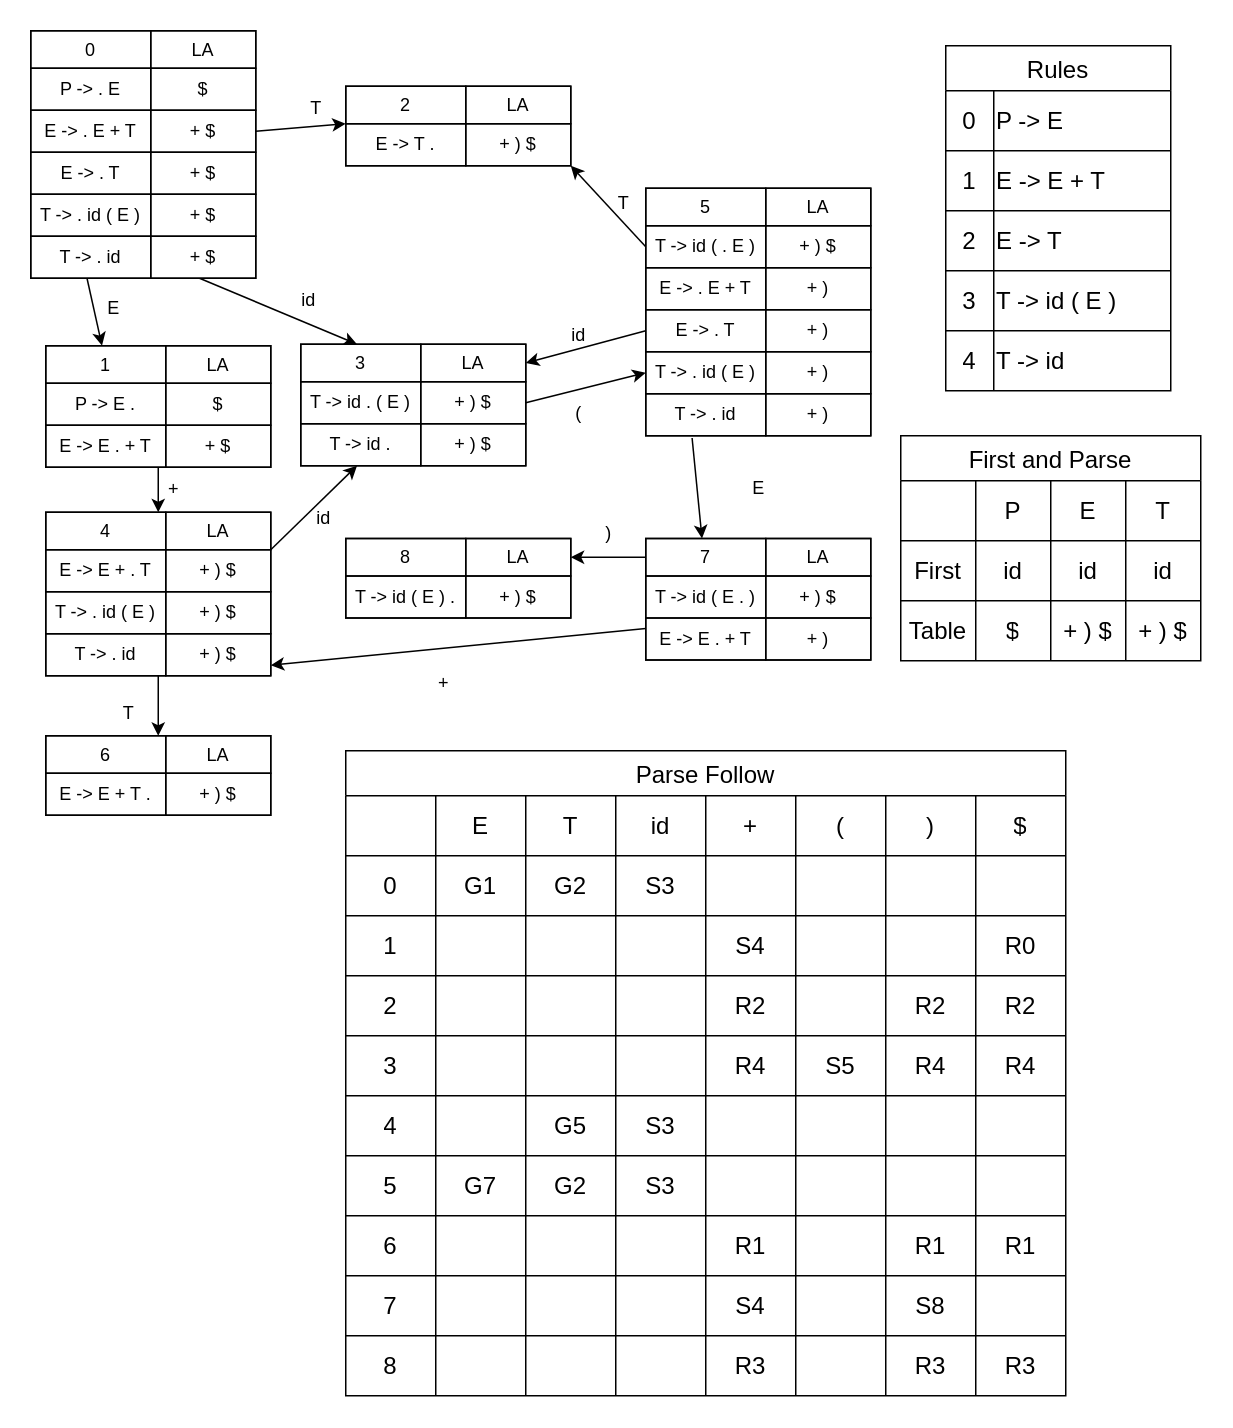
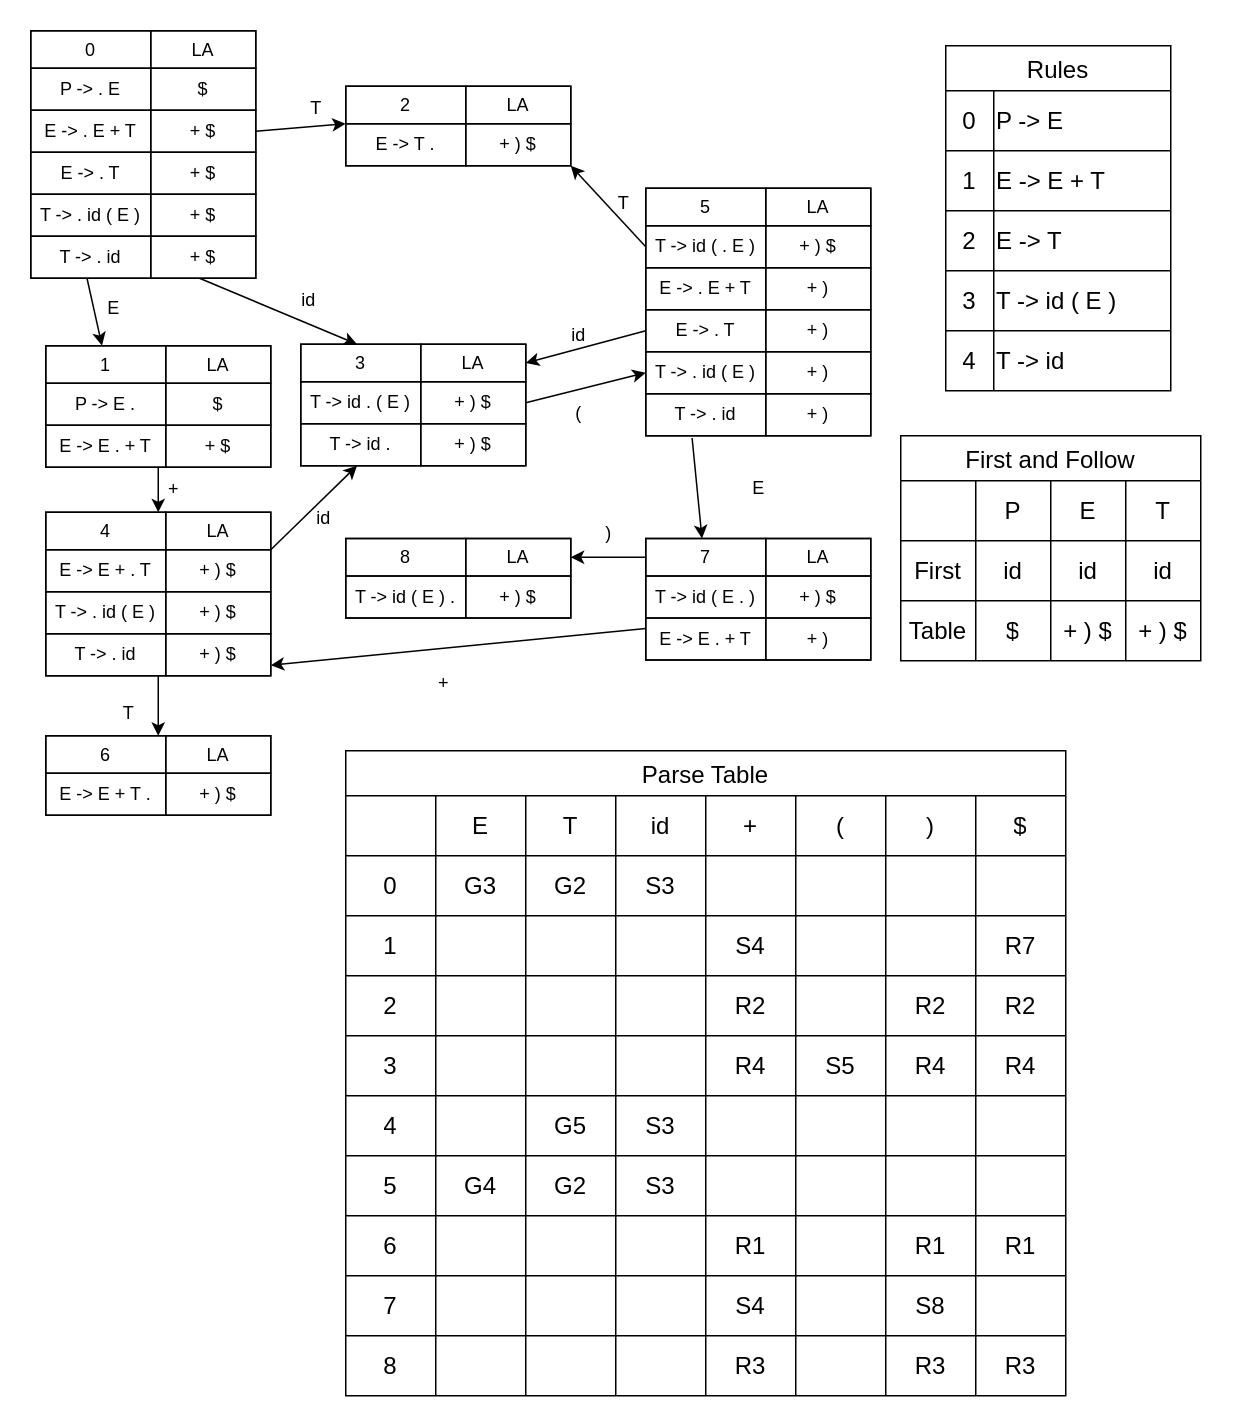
node "First and Parse": label "First and Parse" -> "First and Follow"
node "Parse Follow": label "Parse Follow" -> "Parse Table"
node "G1": label "G1" -> "G3"
node "R0": label "R0" -> "R7"
node "G7": label "G7" -> "G4"
